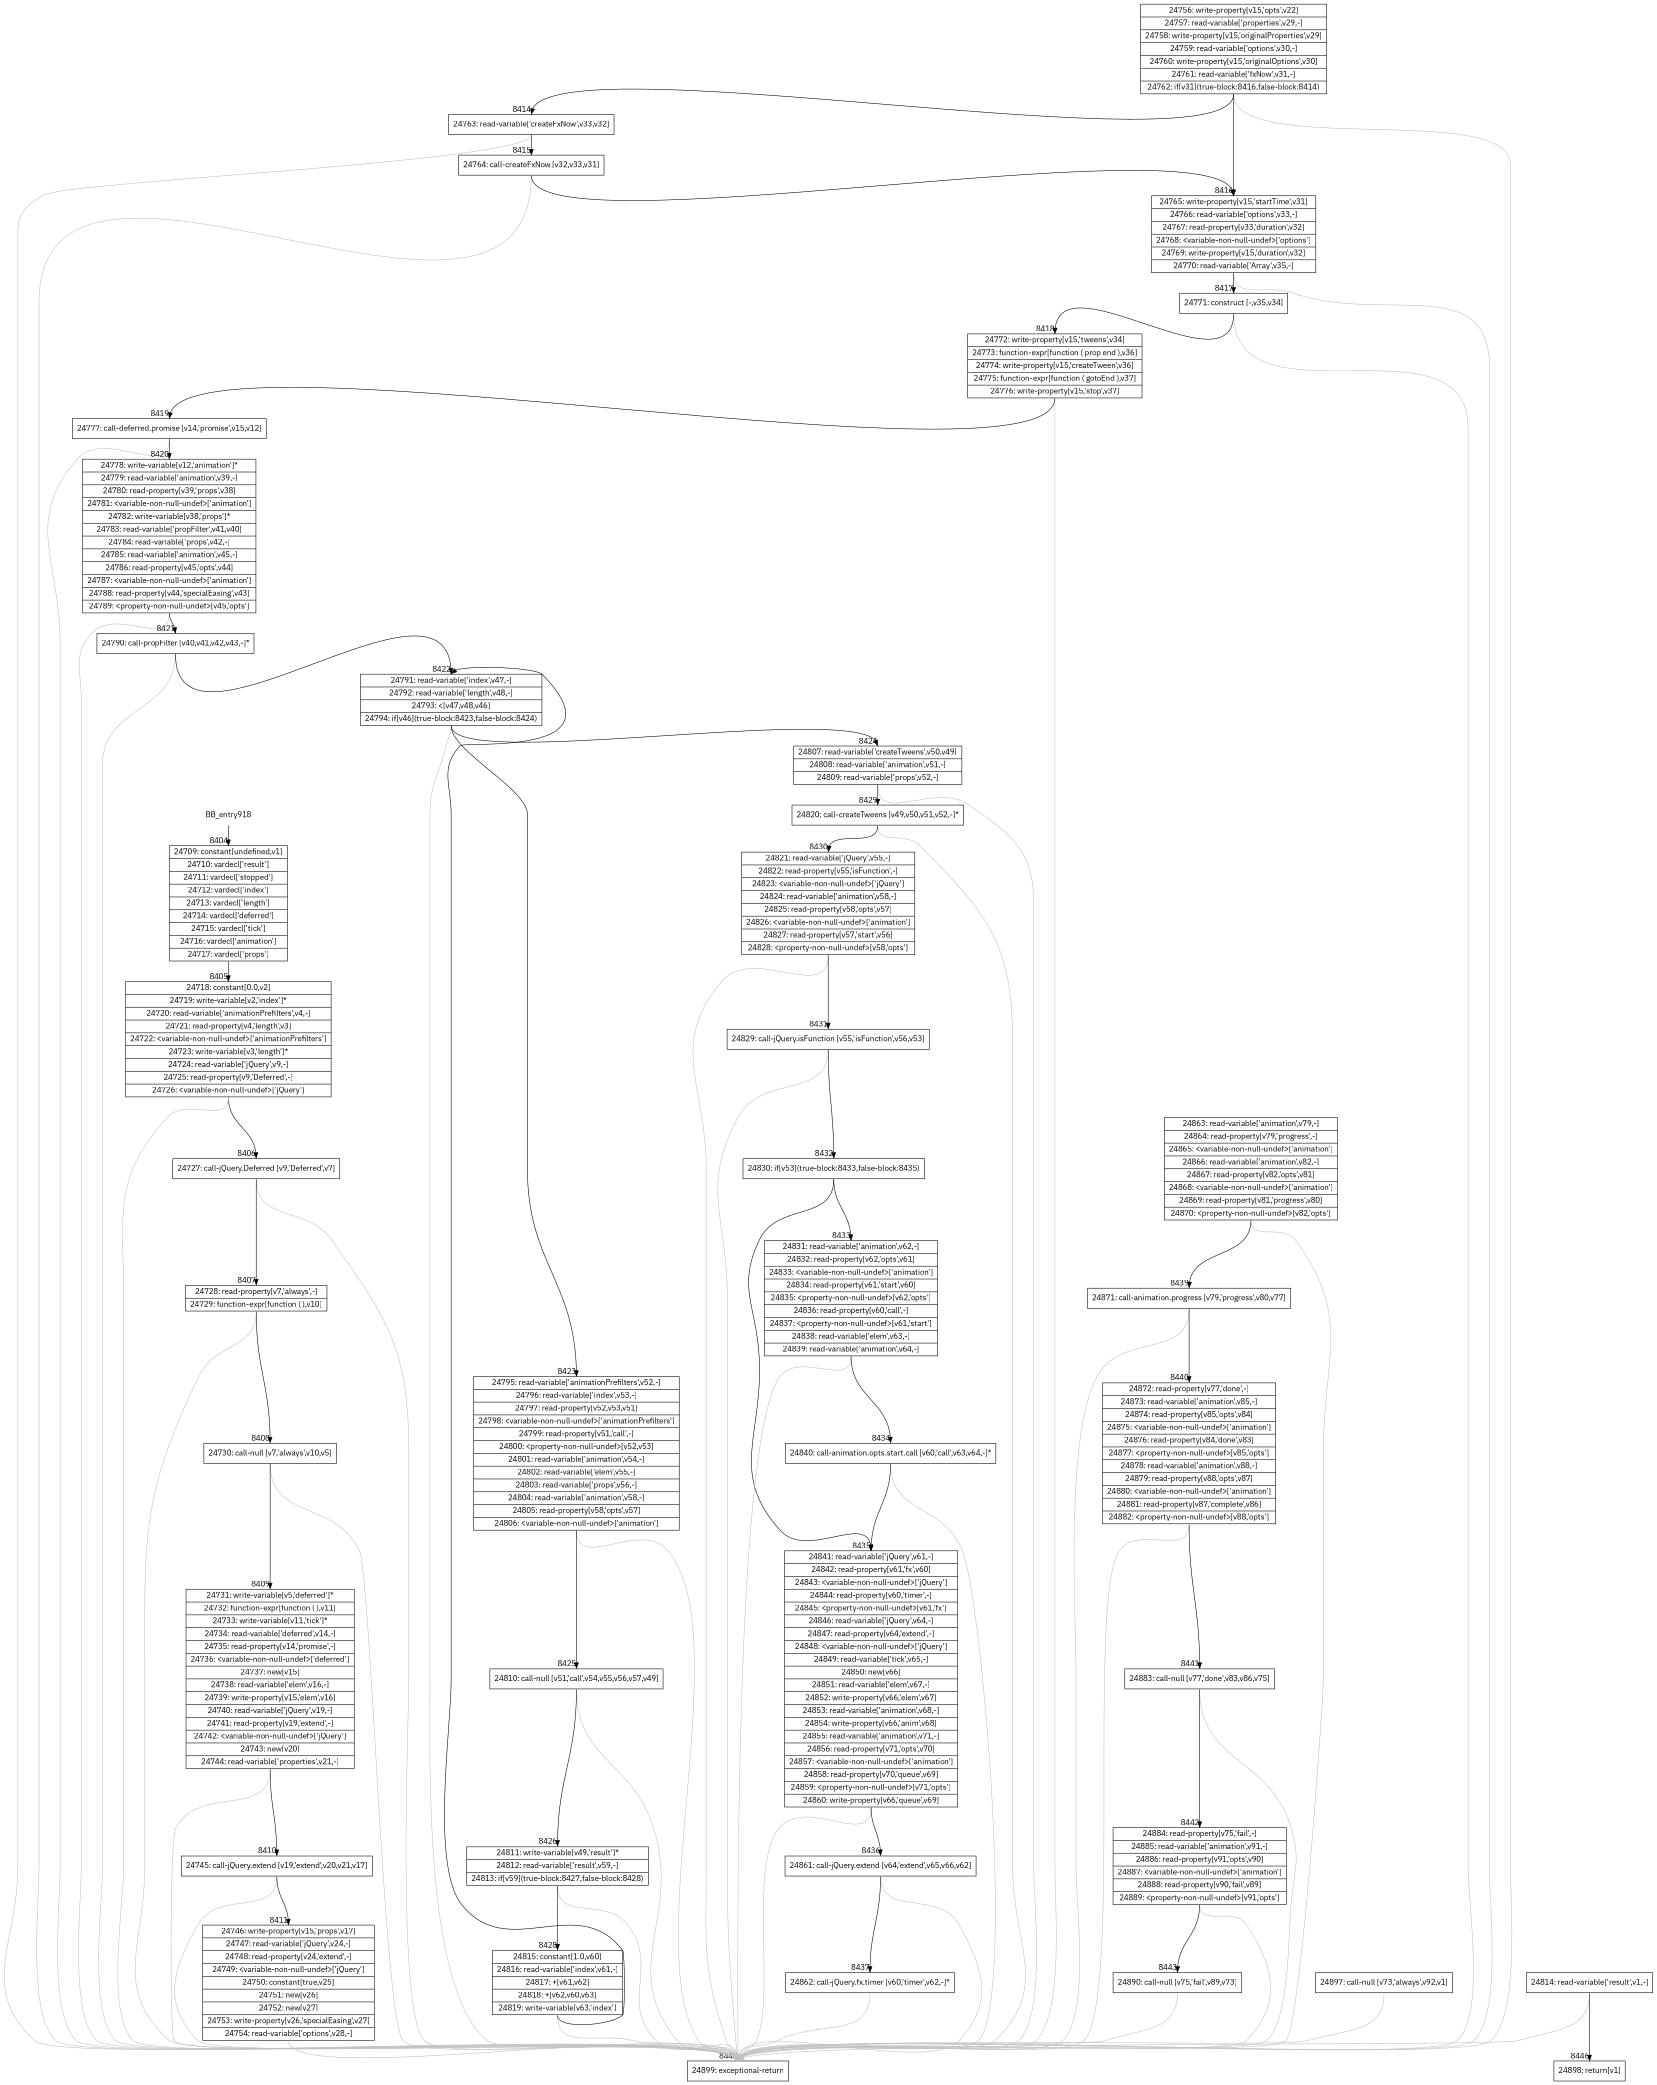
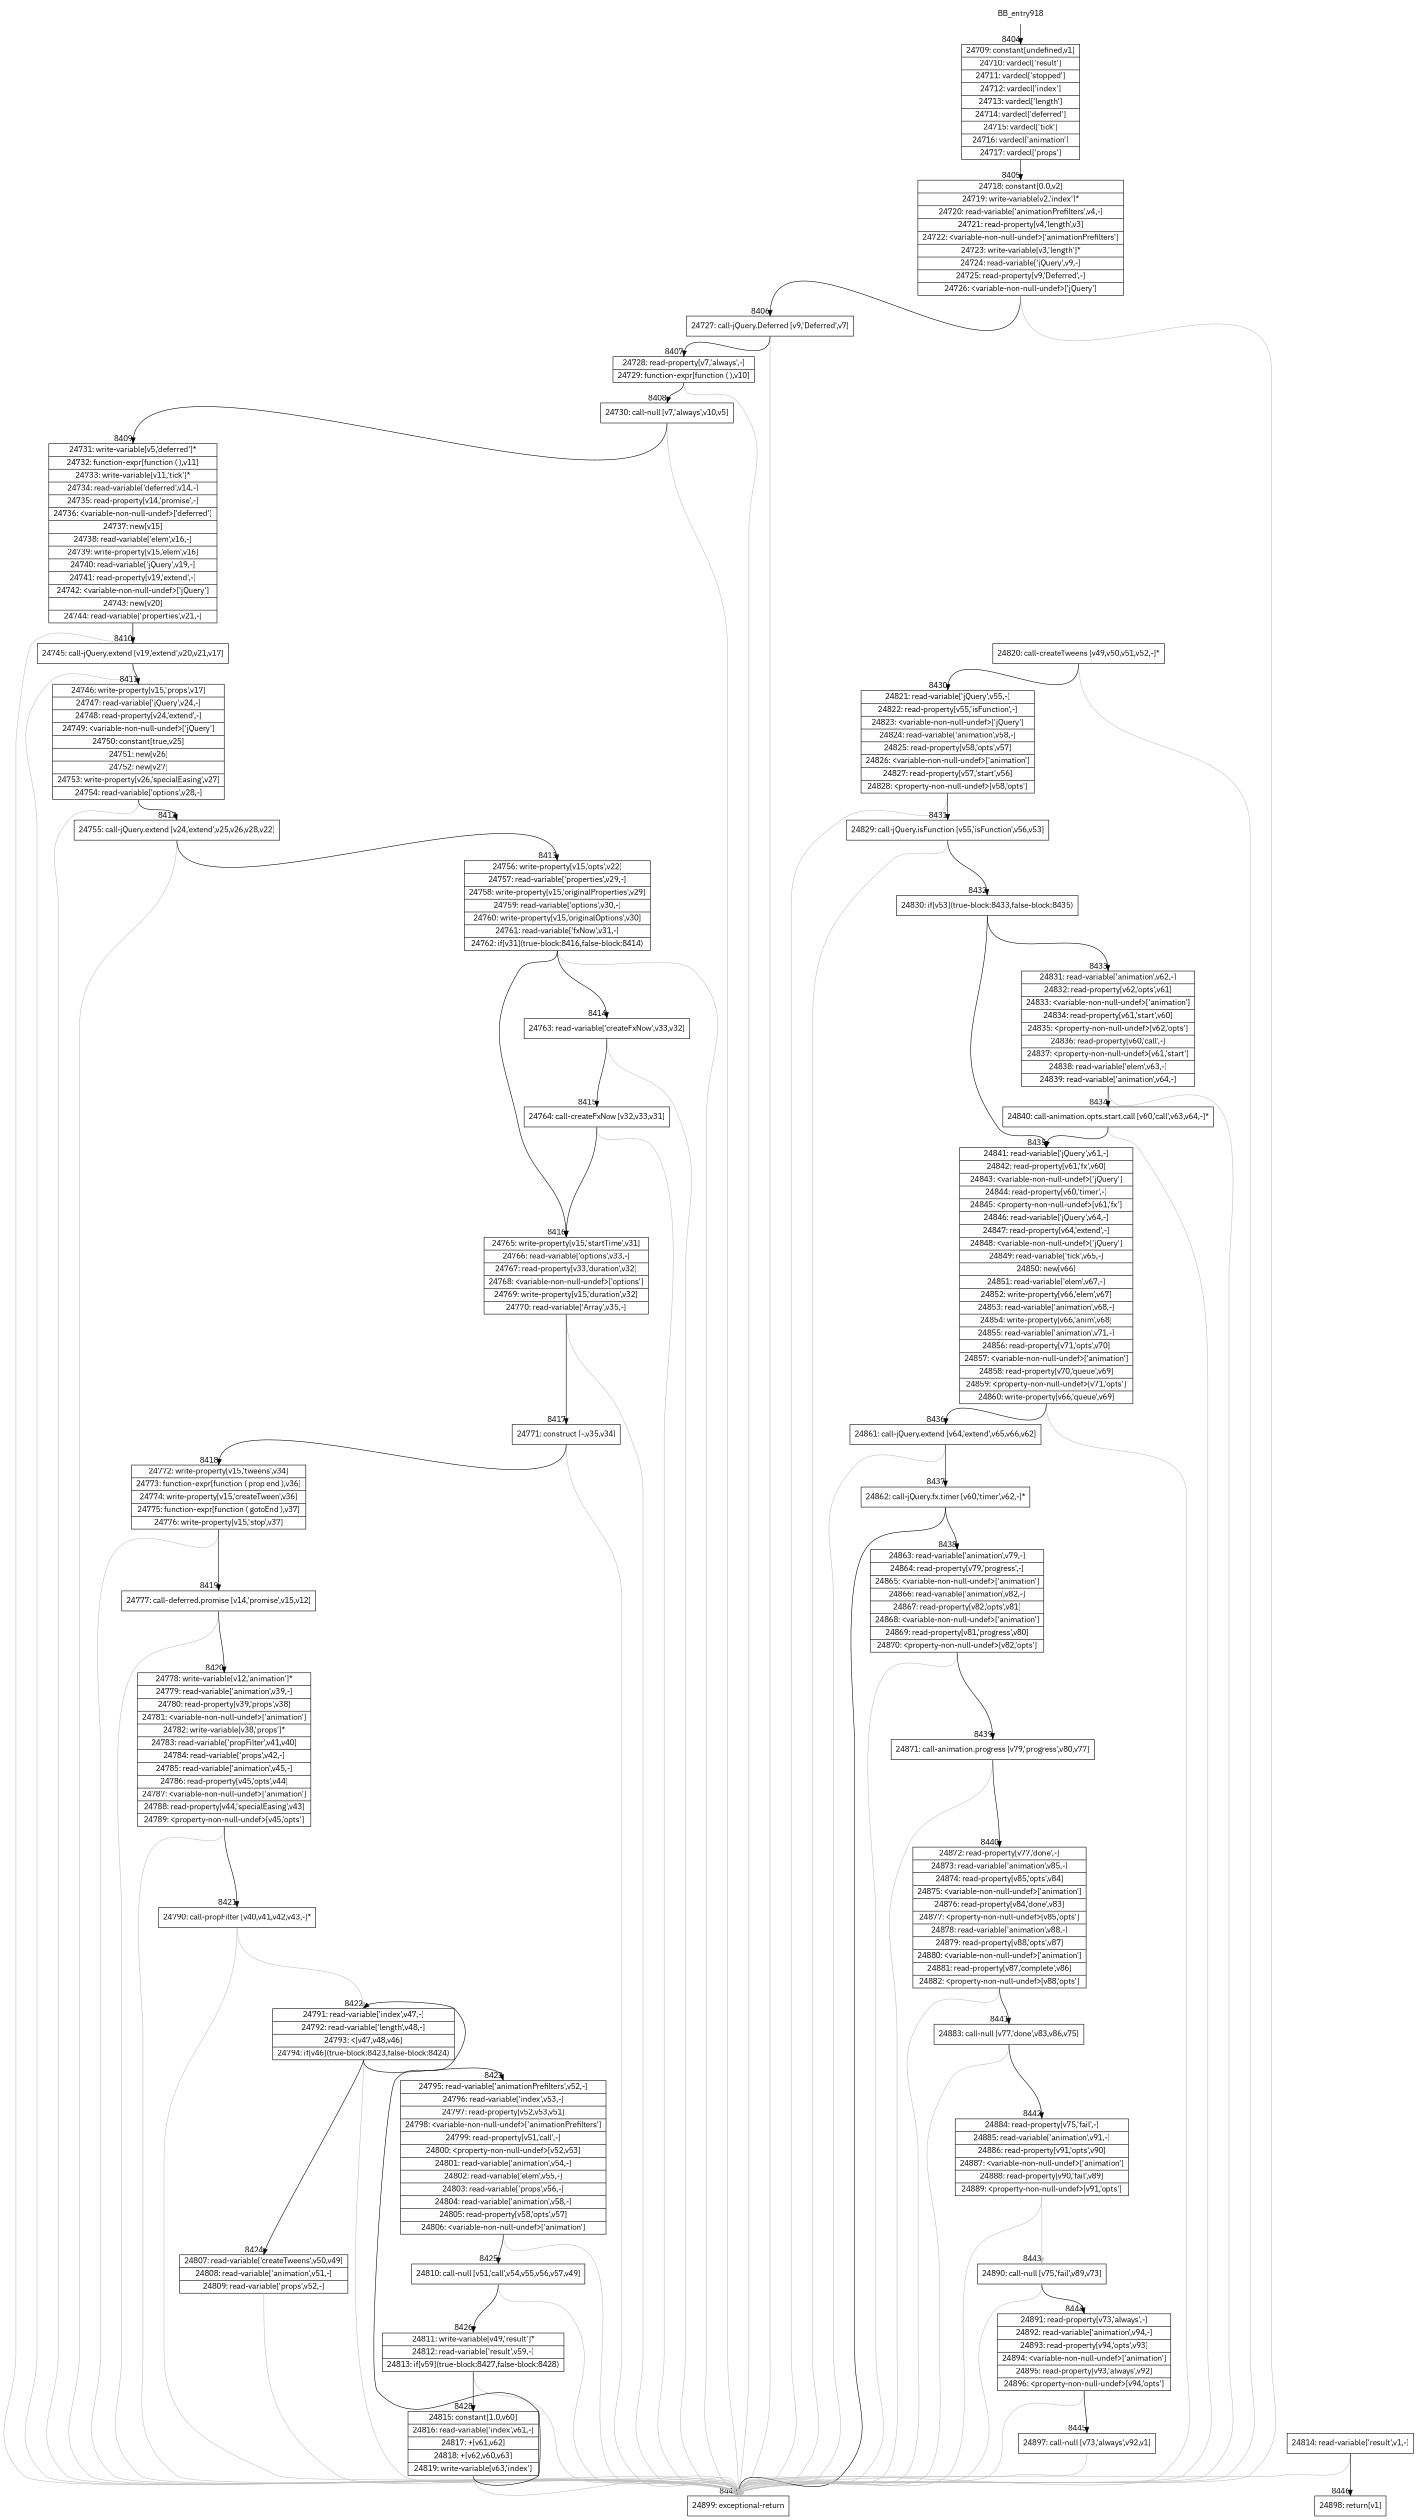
edge "24790: call-propFilter [v40,v41,v42,v43,-]*" -> "24791: read-variable['index',v47,-]": color black -> gray
edge "24807: read-variable['createTweens',v50,v49]" -> "24820: call-createTweens [v49,v50,v51,v52,-]*": removed
node "24755: call-jQuery.extend [v24,'extend',v25,v26,v28,v22]": added
edge "24862: call-jQuery.fx.timer [v60,'timer',v62,-]*" -> "24863: read-variable['animation',v79,-]": added
edge "24884: read-property[v75,'fail',-]" -> "24890: call-null [v75,'fail',v89,v73]": color black -> gray
edge "24862: call-jQuery.fx.timer [v60,'timer',v62,-]*" -> "24899: exceptional-return": color gray -> black
node "24891: read-property[v73,'always',-]": added
